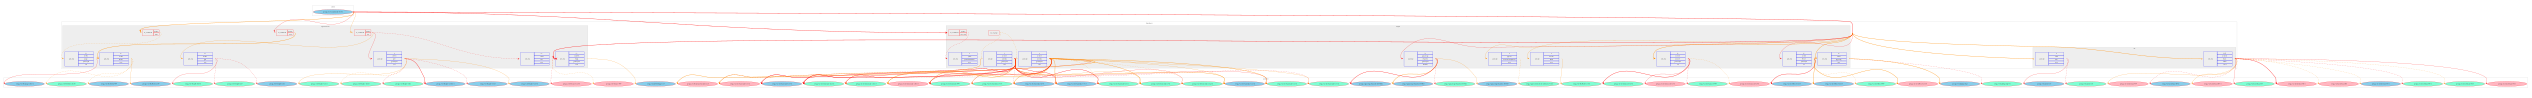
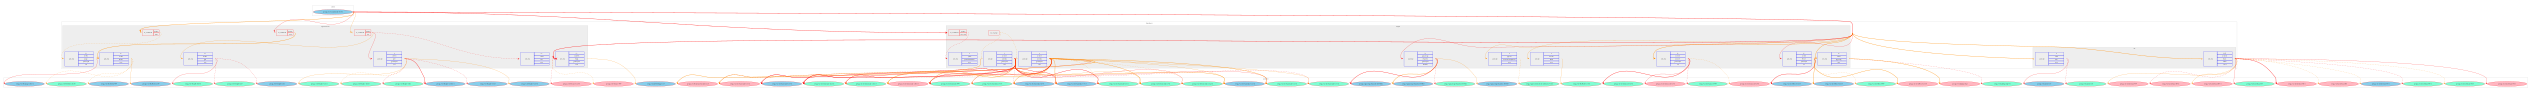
node "portage://virtual/pkgconfig-1": fillcolor skyblue -> lightpink
node "portage://sys-kernel/dracut-049-r2": fillcolor skyblue -> lightpink
